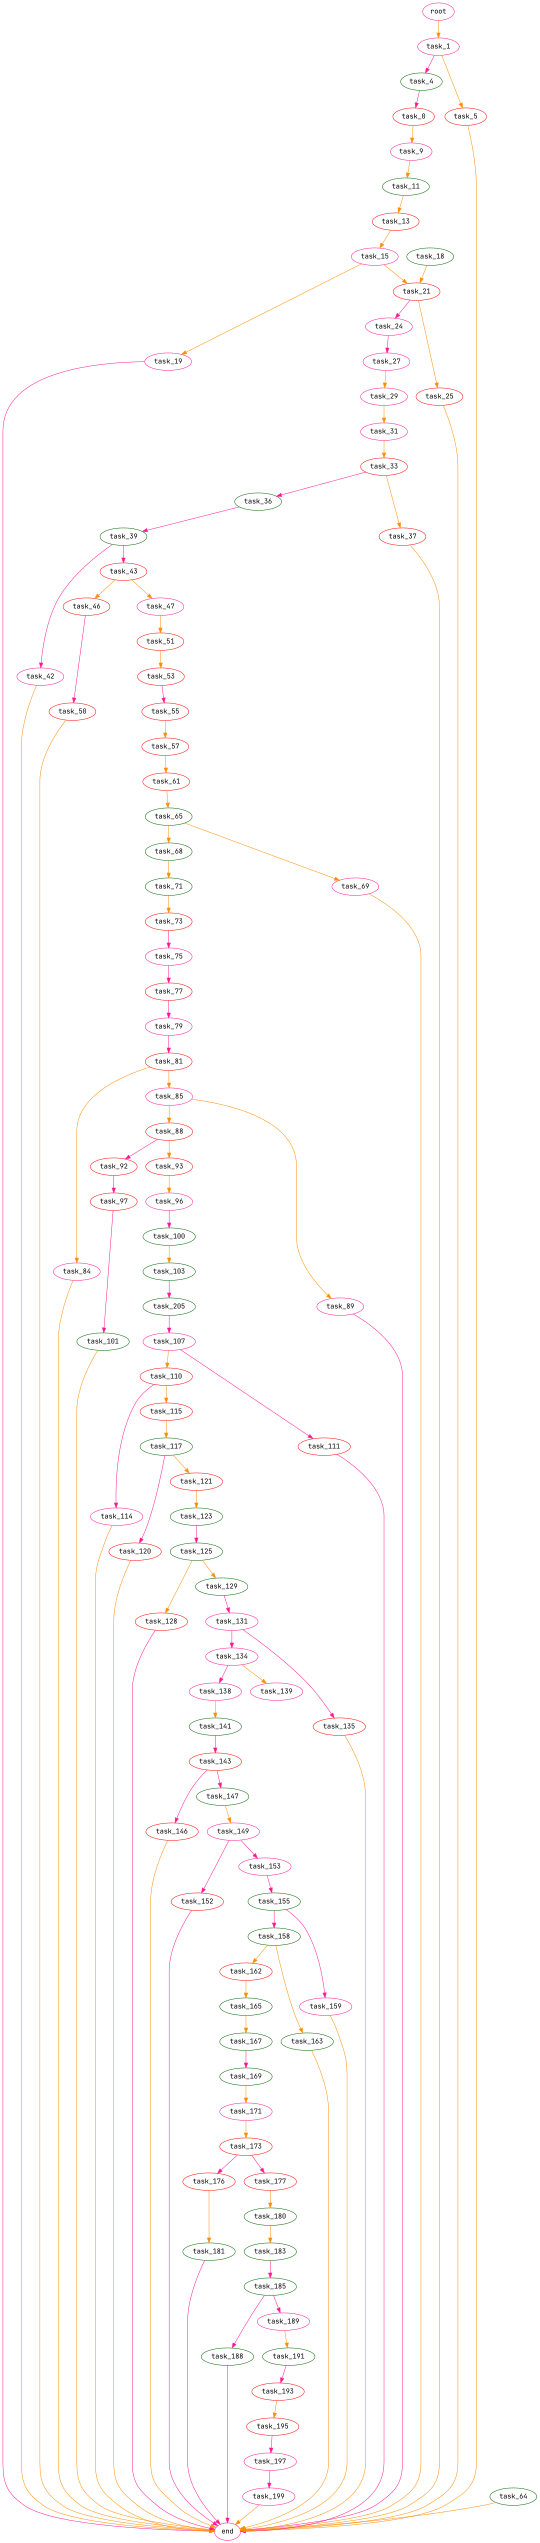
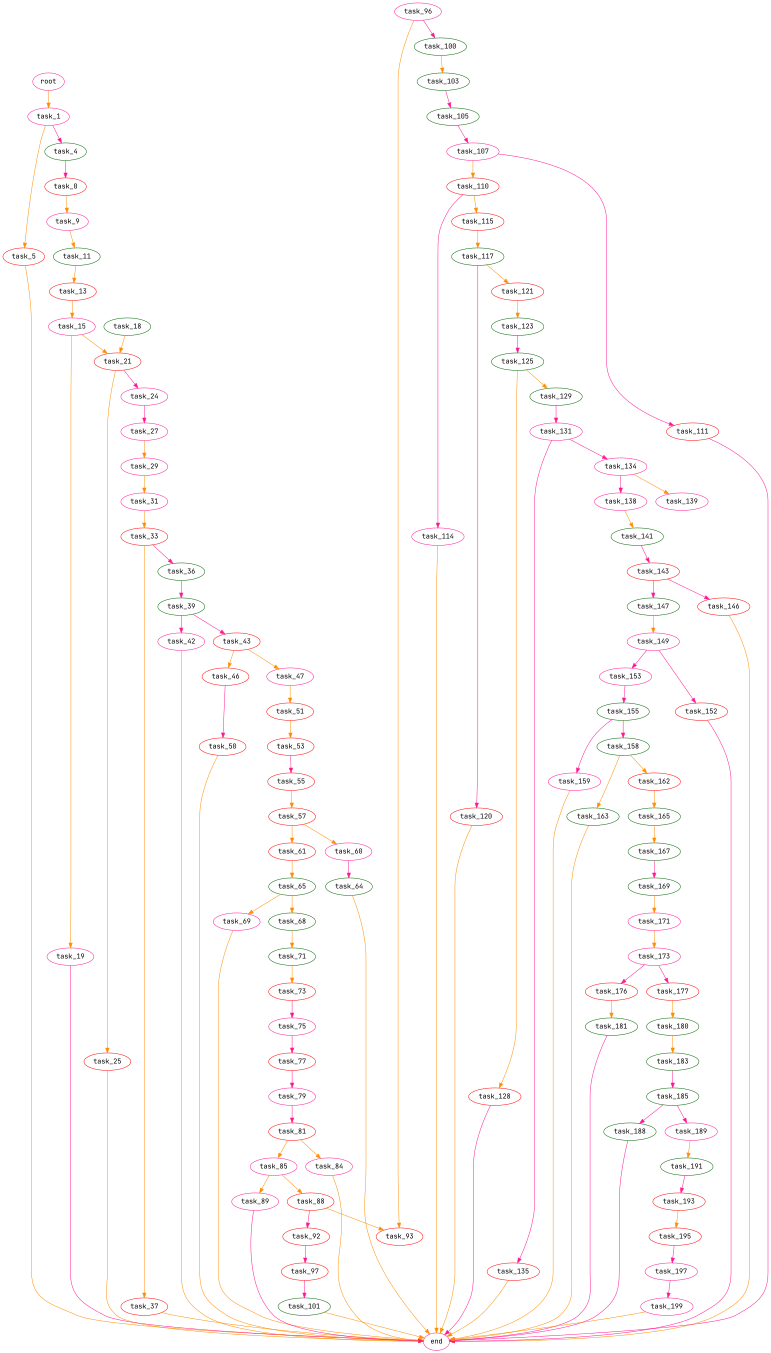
node "task_60": added
edge "task_93" -> "task_96": reversed
node "task_205": label "task_205" -> "task_105"
node "task_173": color red -> deeppink
